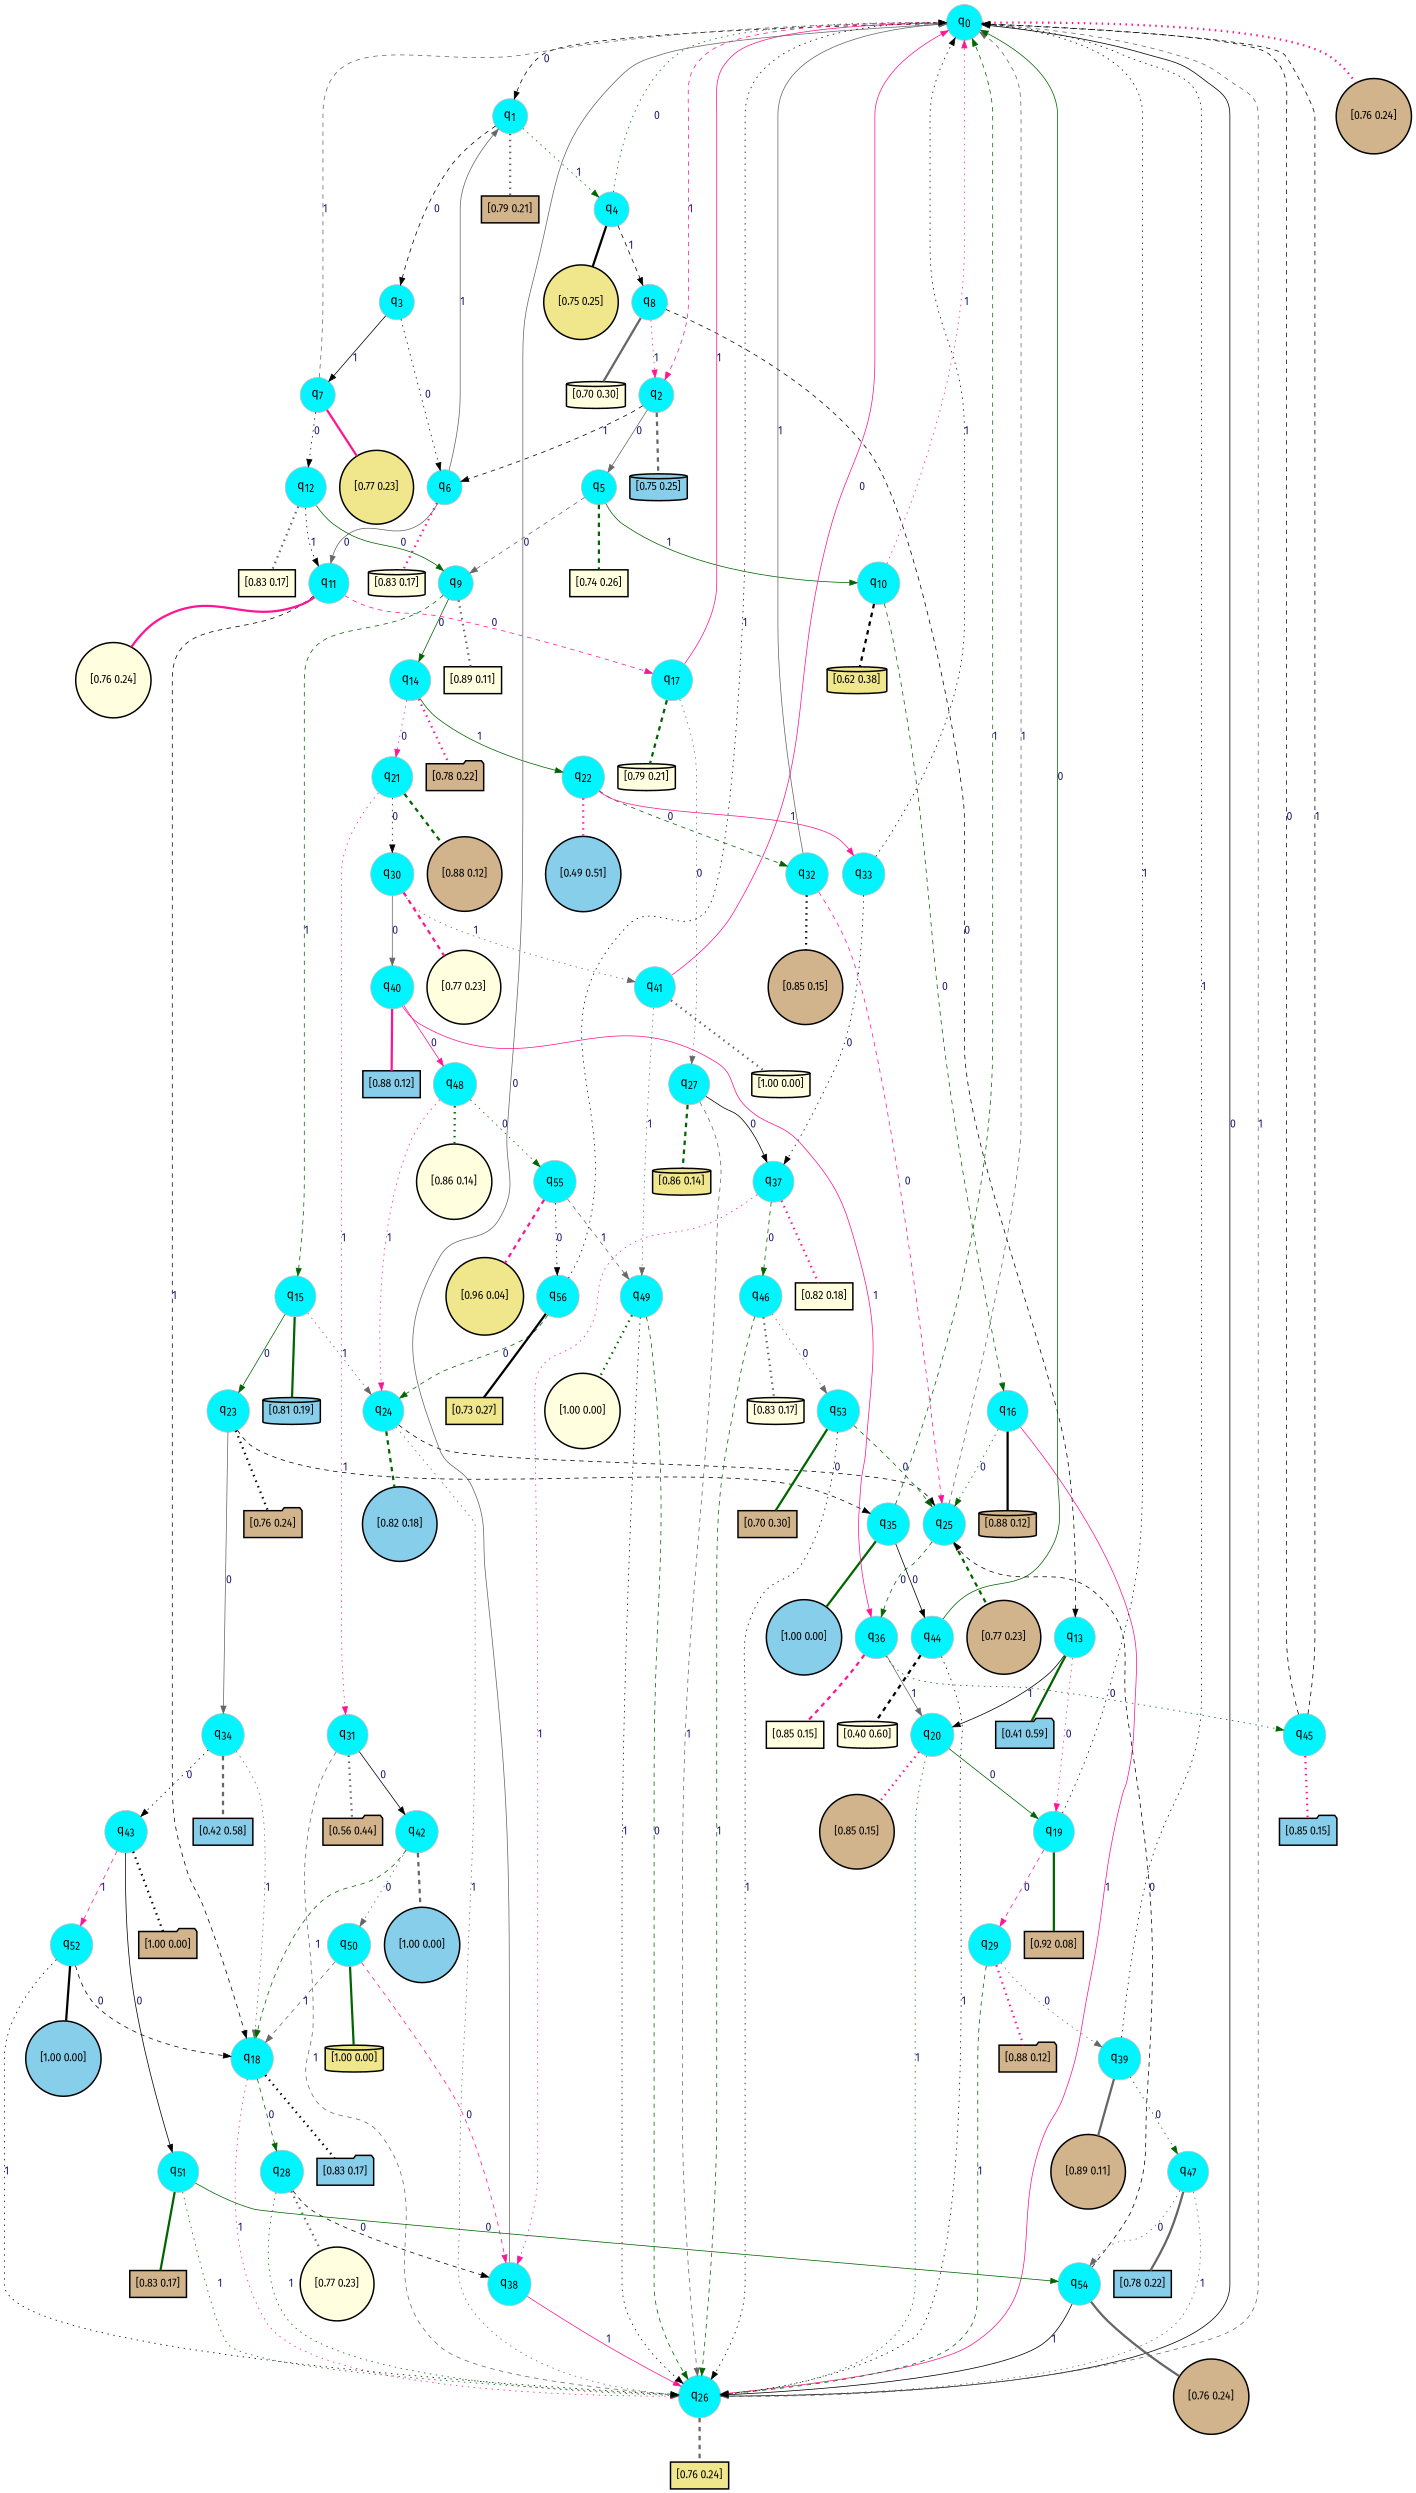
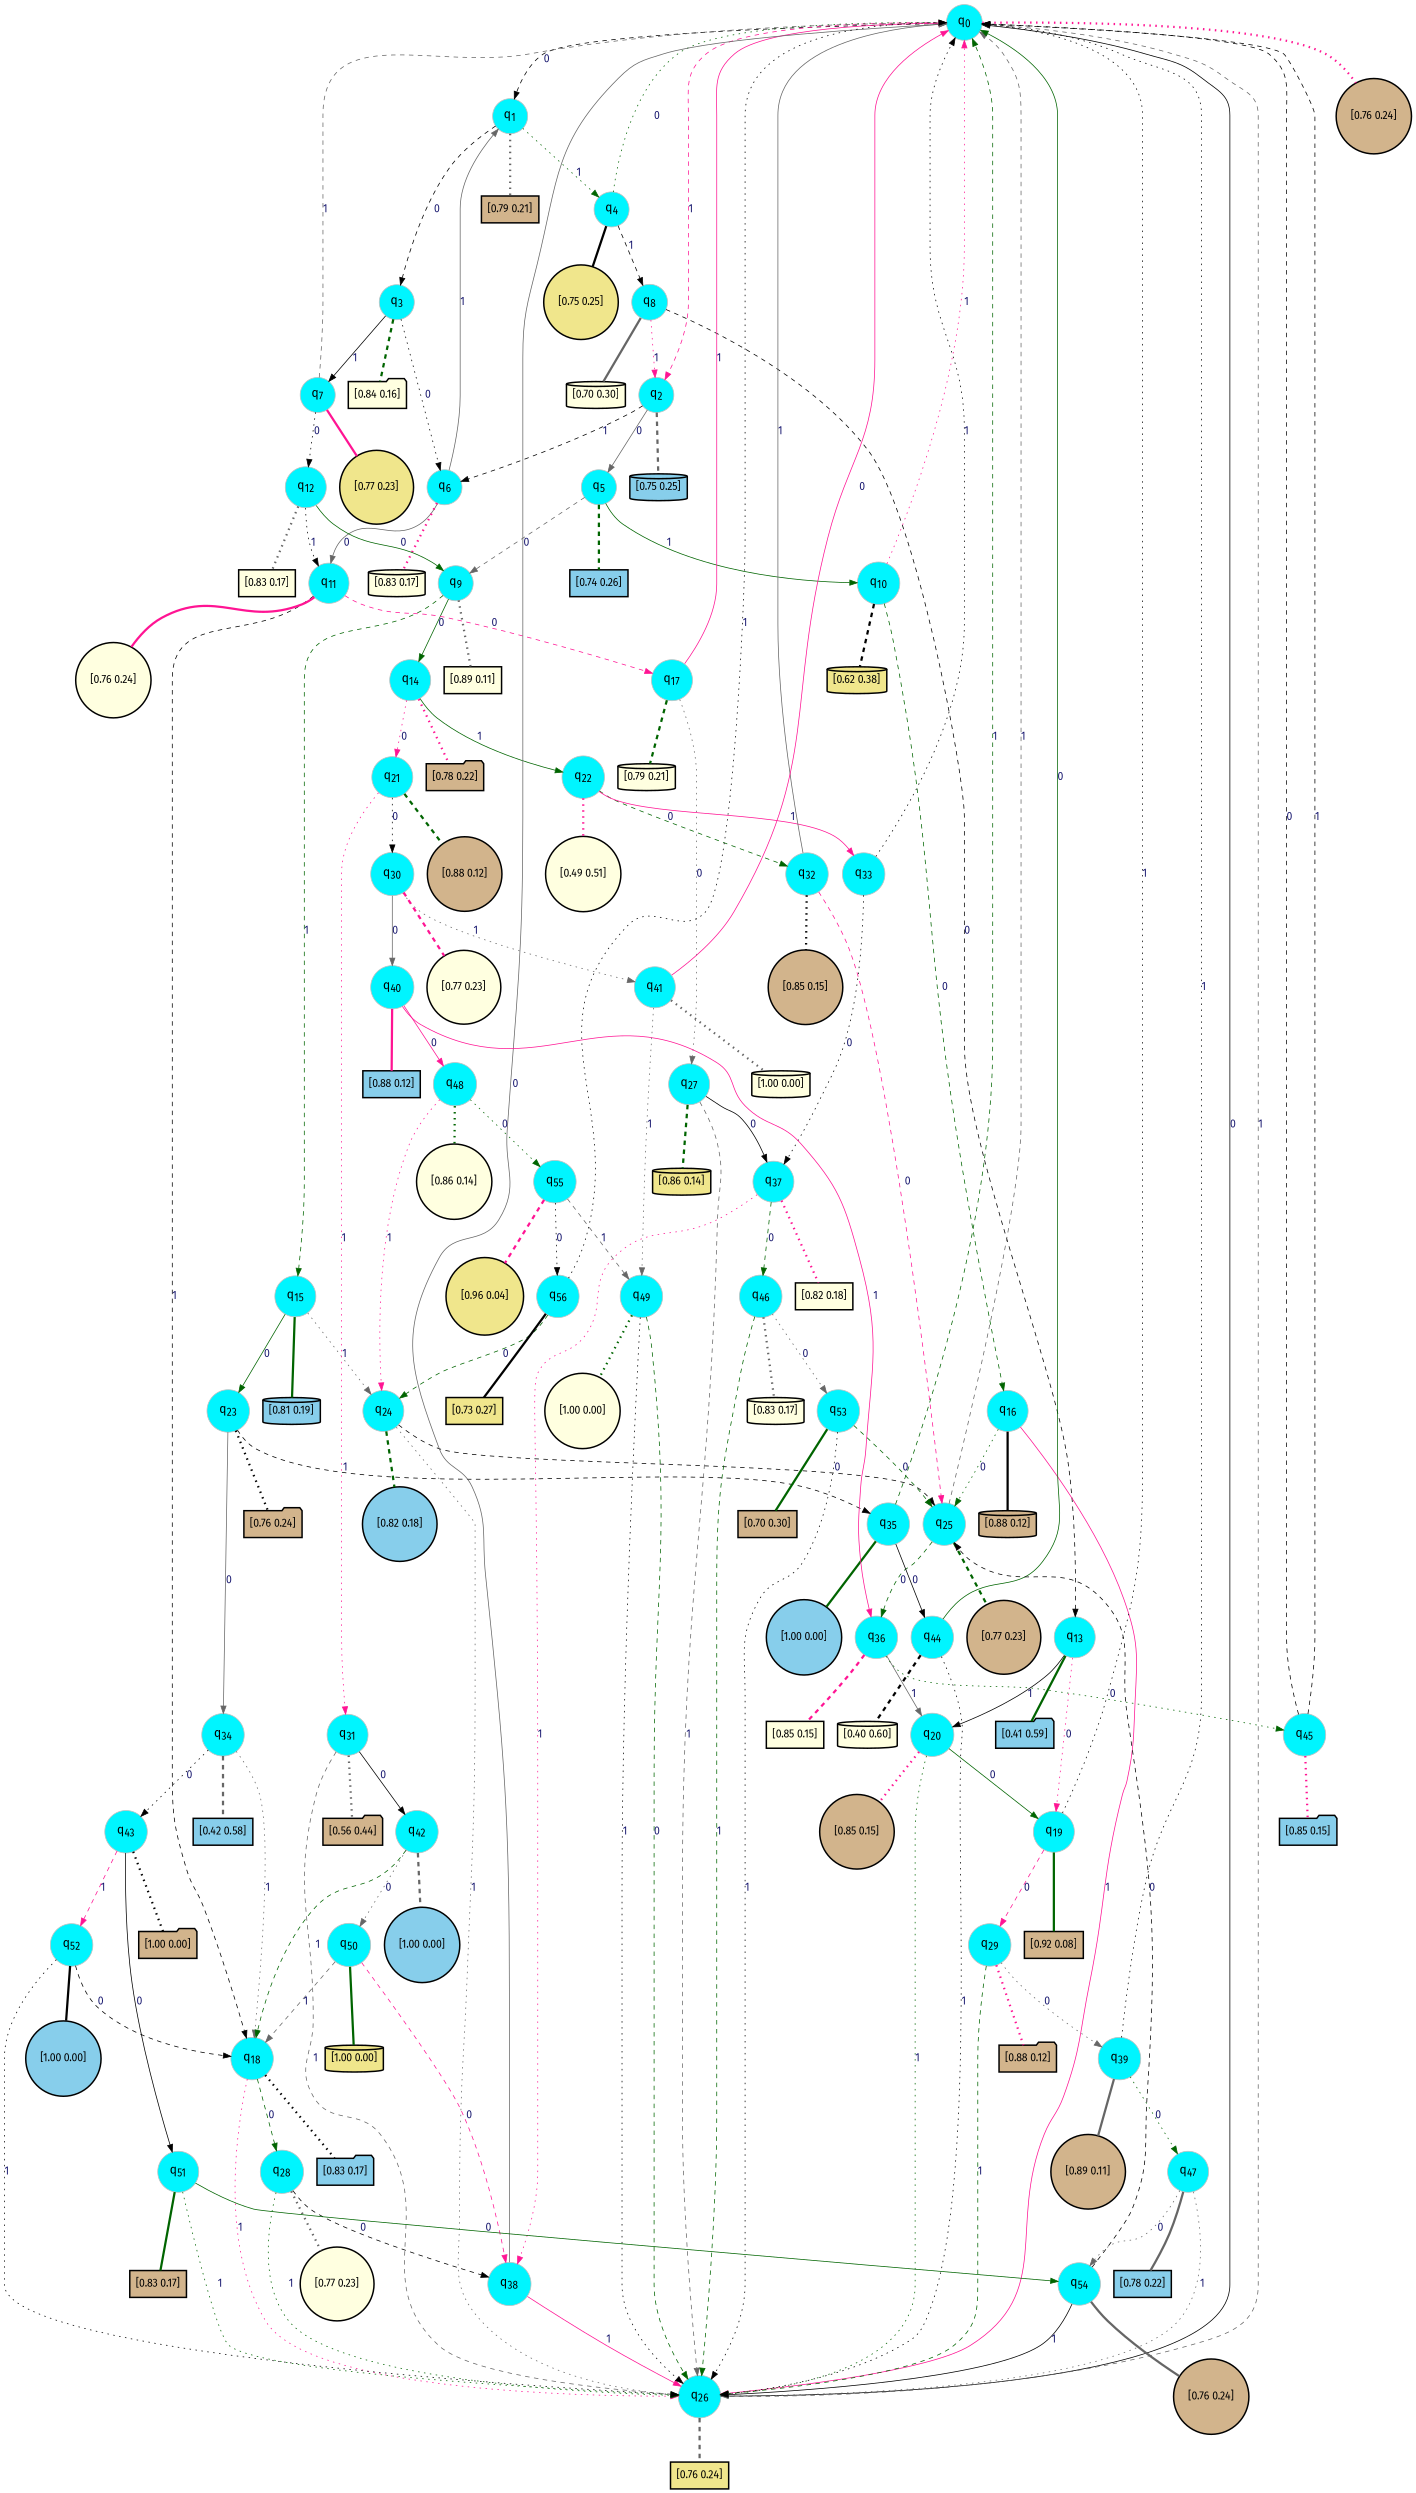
node "[0.84 0.16]": added
node "[0.74 0.26]": fillcolor lightyellow -> skyblue
node "[0.49 0.51]": fillcolor skyblue -> lightyellow
